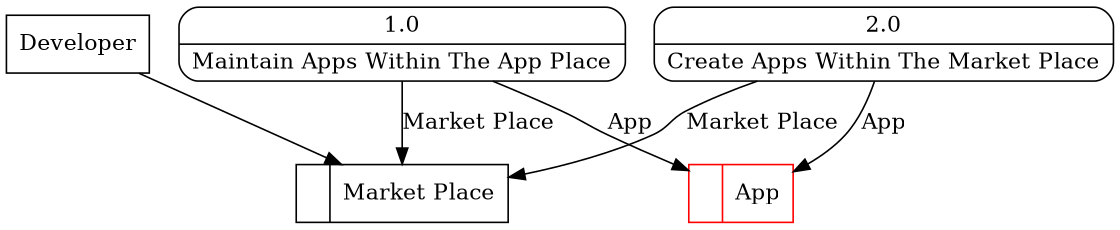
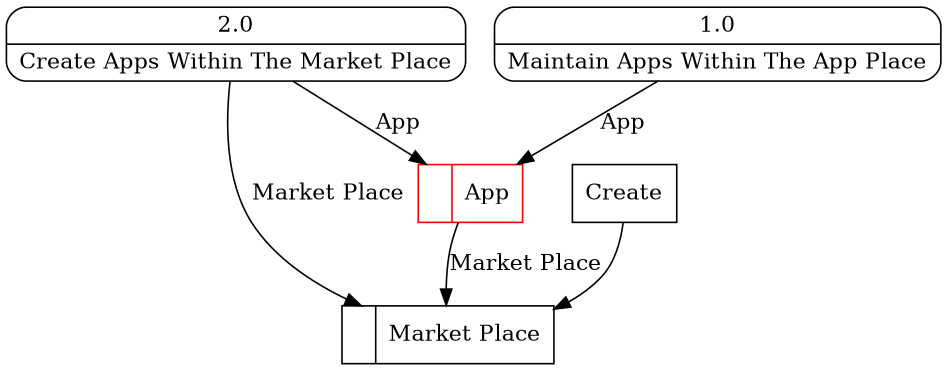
node "Developer": label "Developer" -> "Create"
edge "1.0" -> "Market Place": now "App" -> "Market Place"
